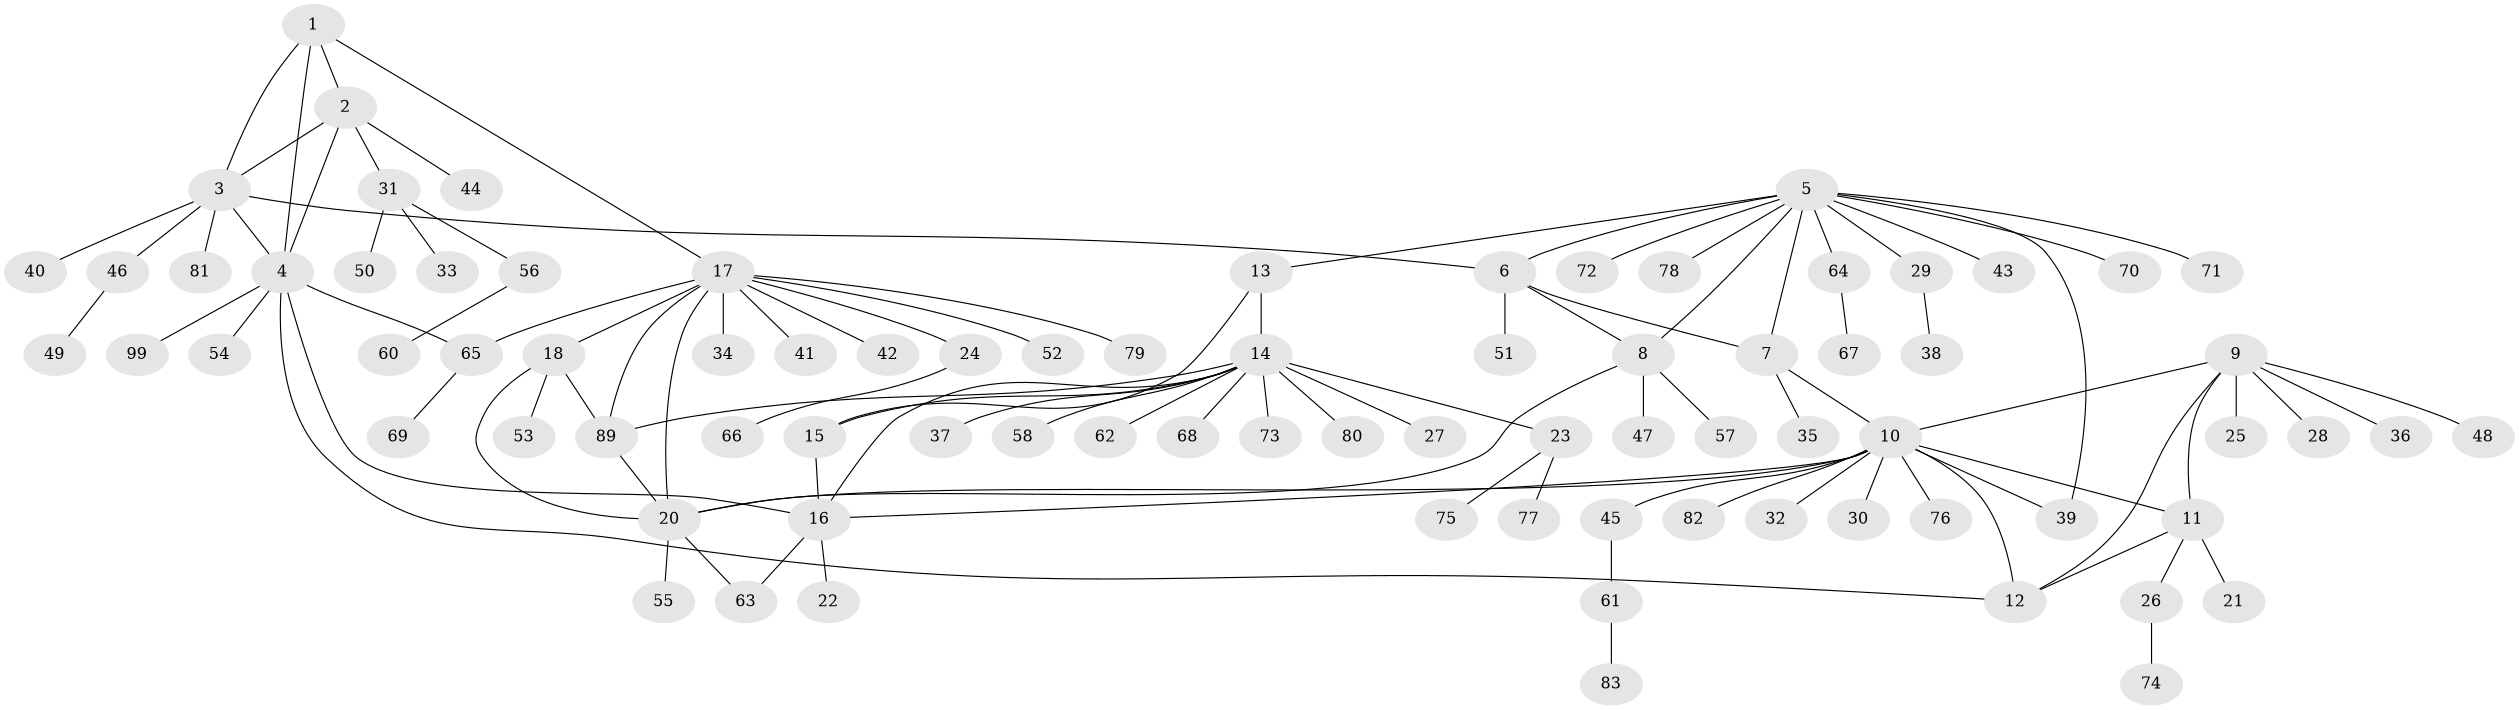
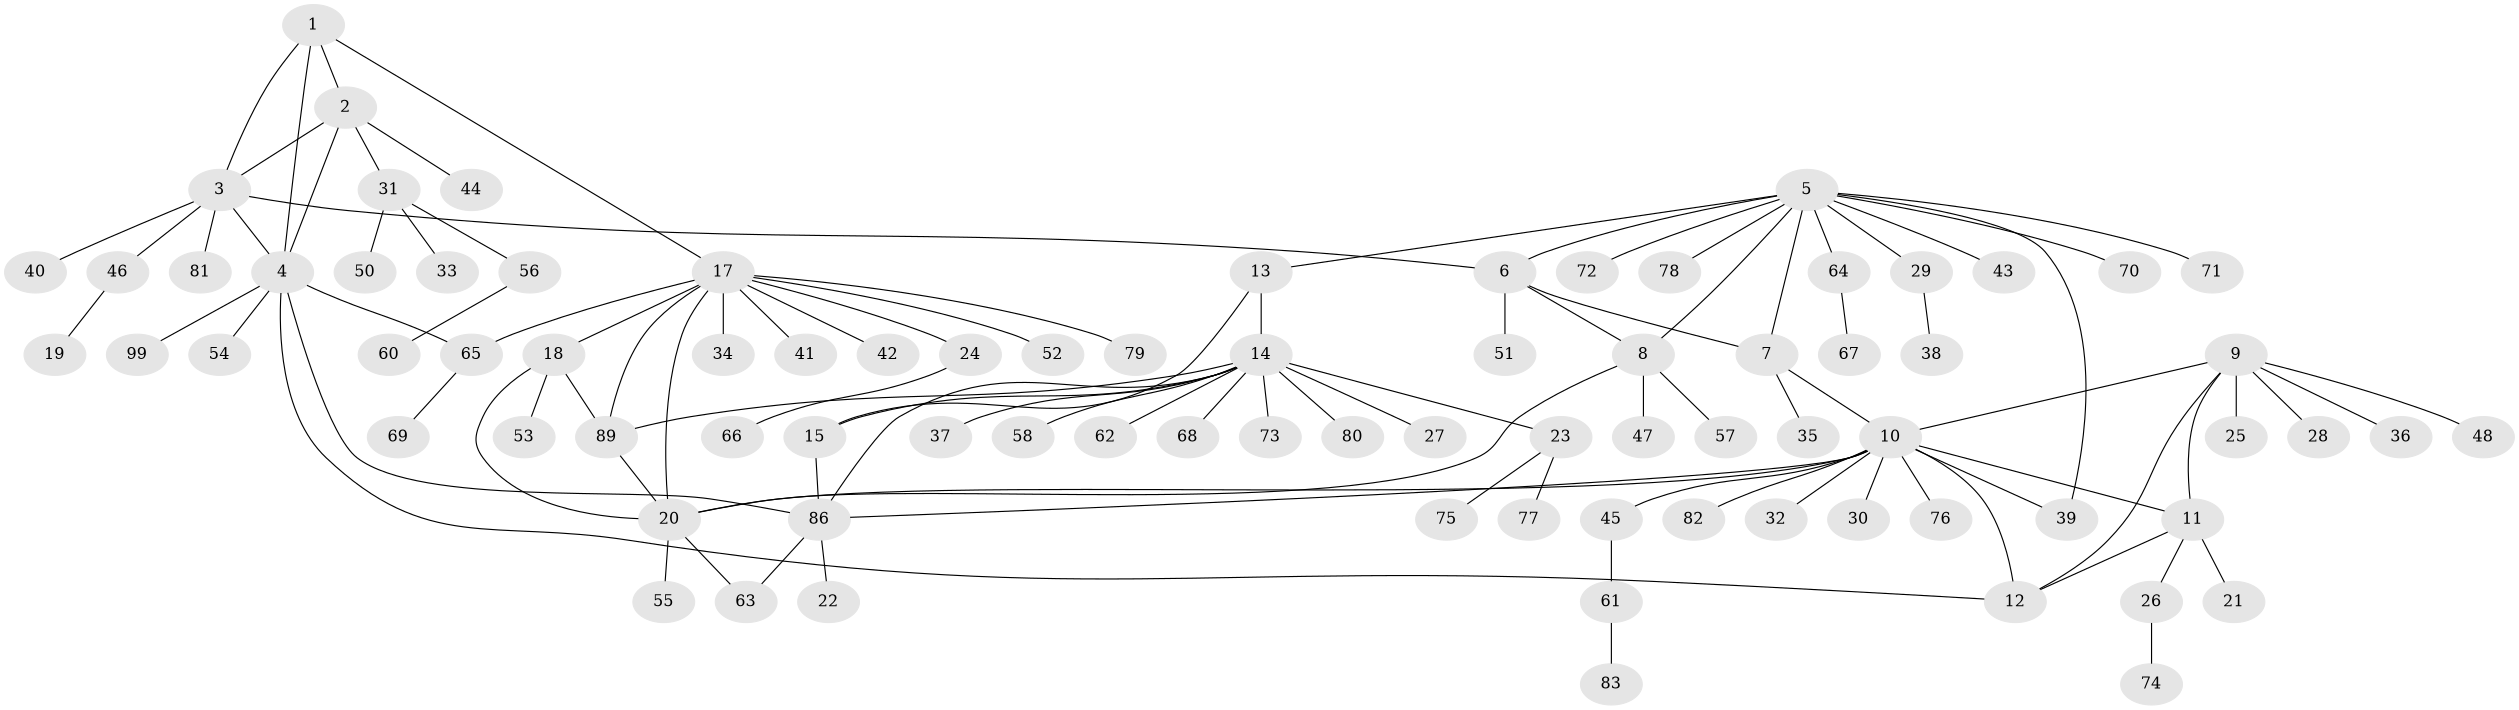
node "49": label "49" -> "19"
node "16": label "16" -> "86"
